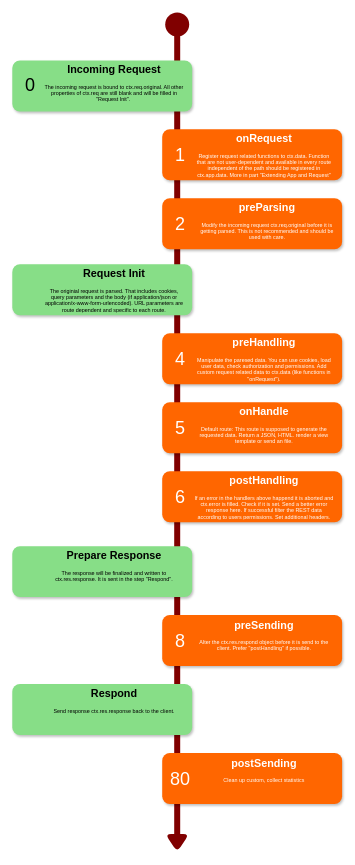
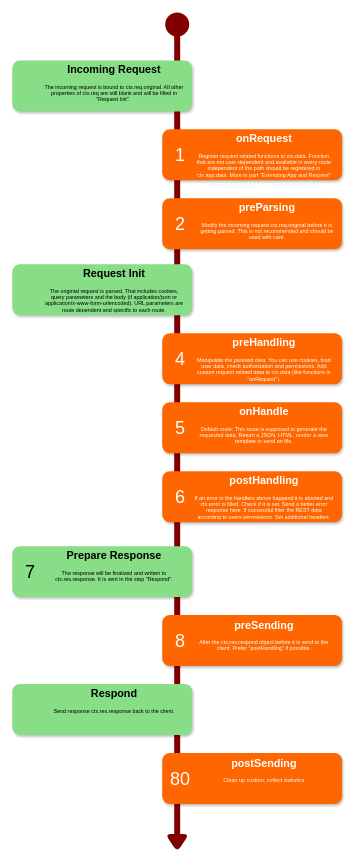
node "0": removed
node "7": added
